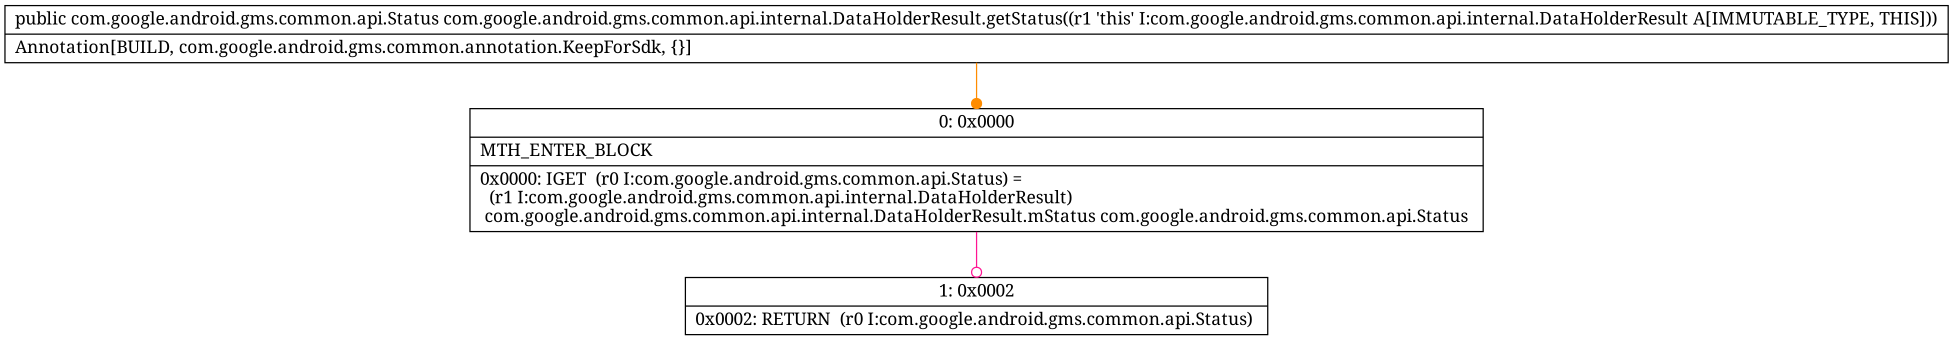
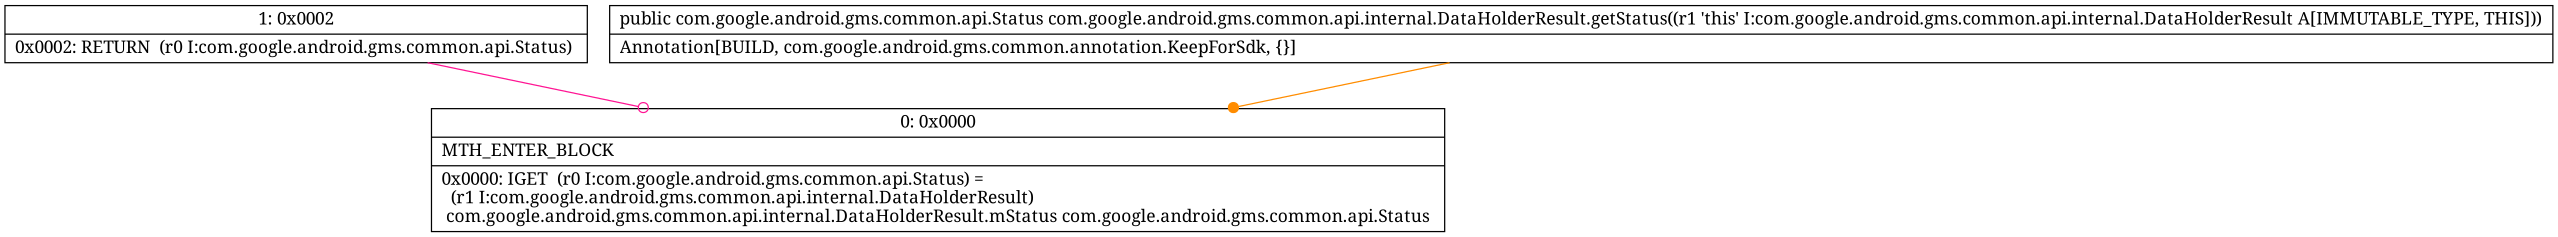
edge "0: 0x0000" -> "1: 0x0002": reversed
